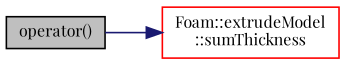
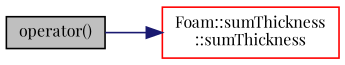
node "Foam::extrudeModel ::sumThickness": label "Foam::extrudeModel ::sumThickness" -> "Foam::sumThickness ::sumThickness"
